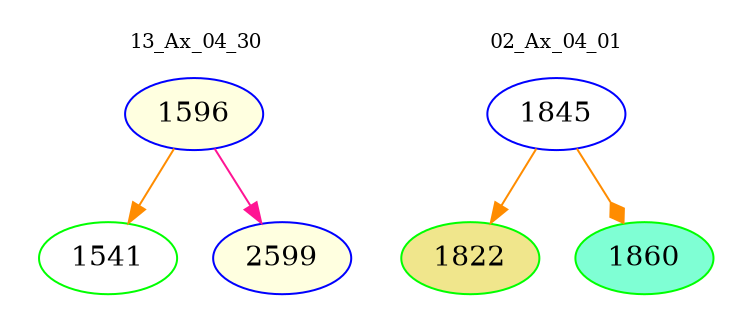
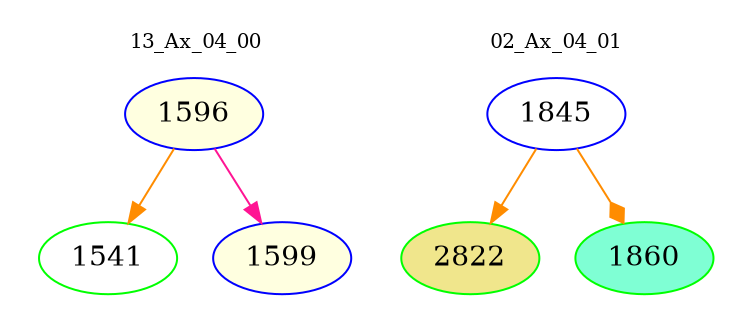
cluster "13_Ax_04_30": label "13_Ax_04_30" -> "13_Ax_04_00"
node "2599": label "2599" -> "1599"
node "1822": label "1822" -> "2822"
